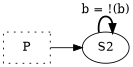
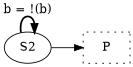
edge "P" -> "S2": reversed
